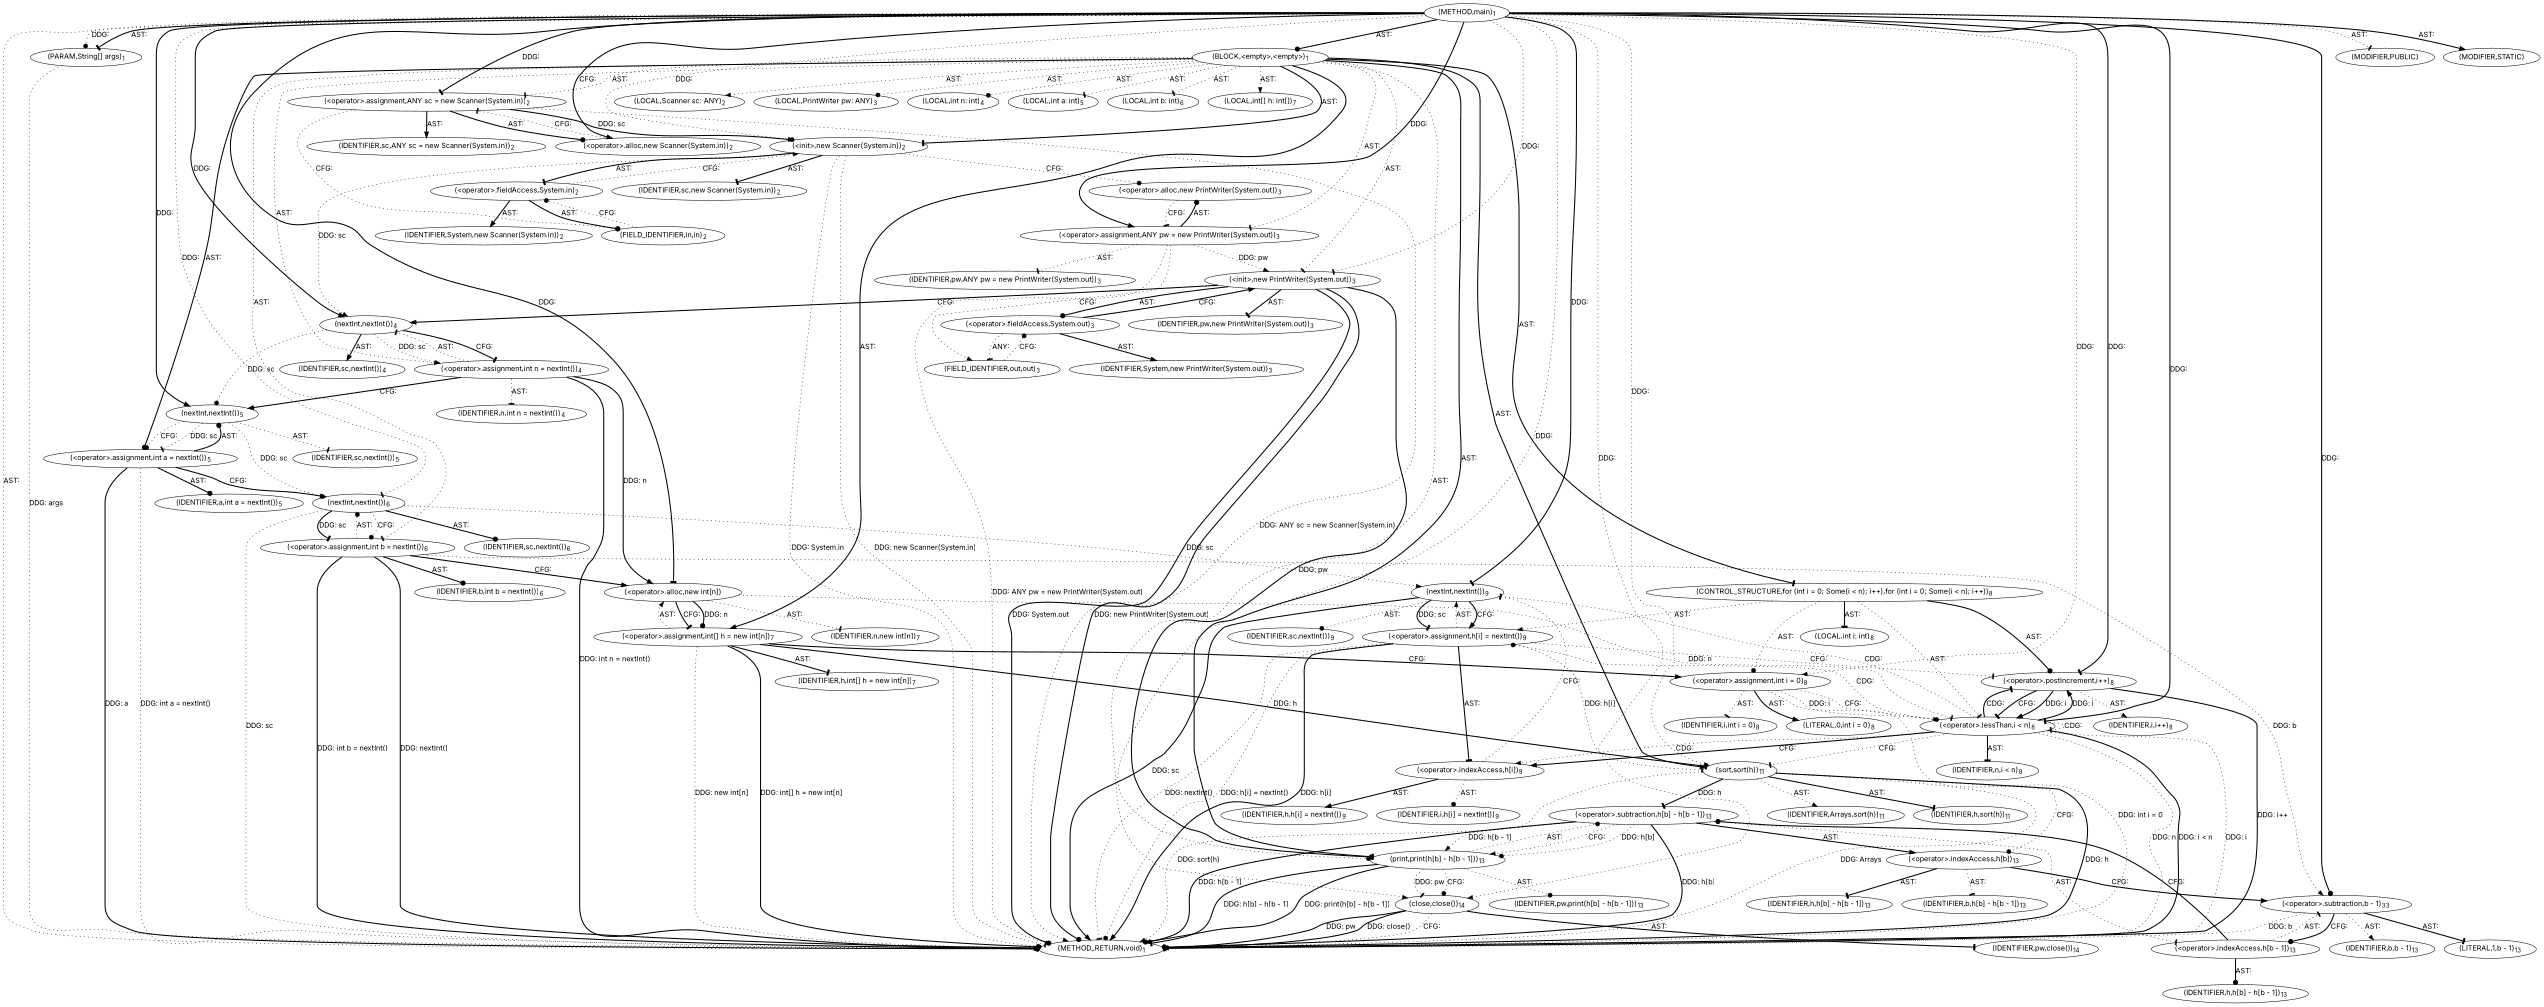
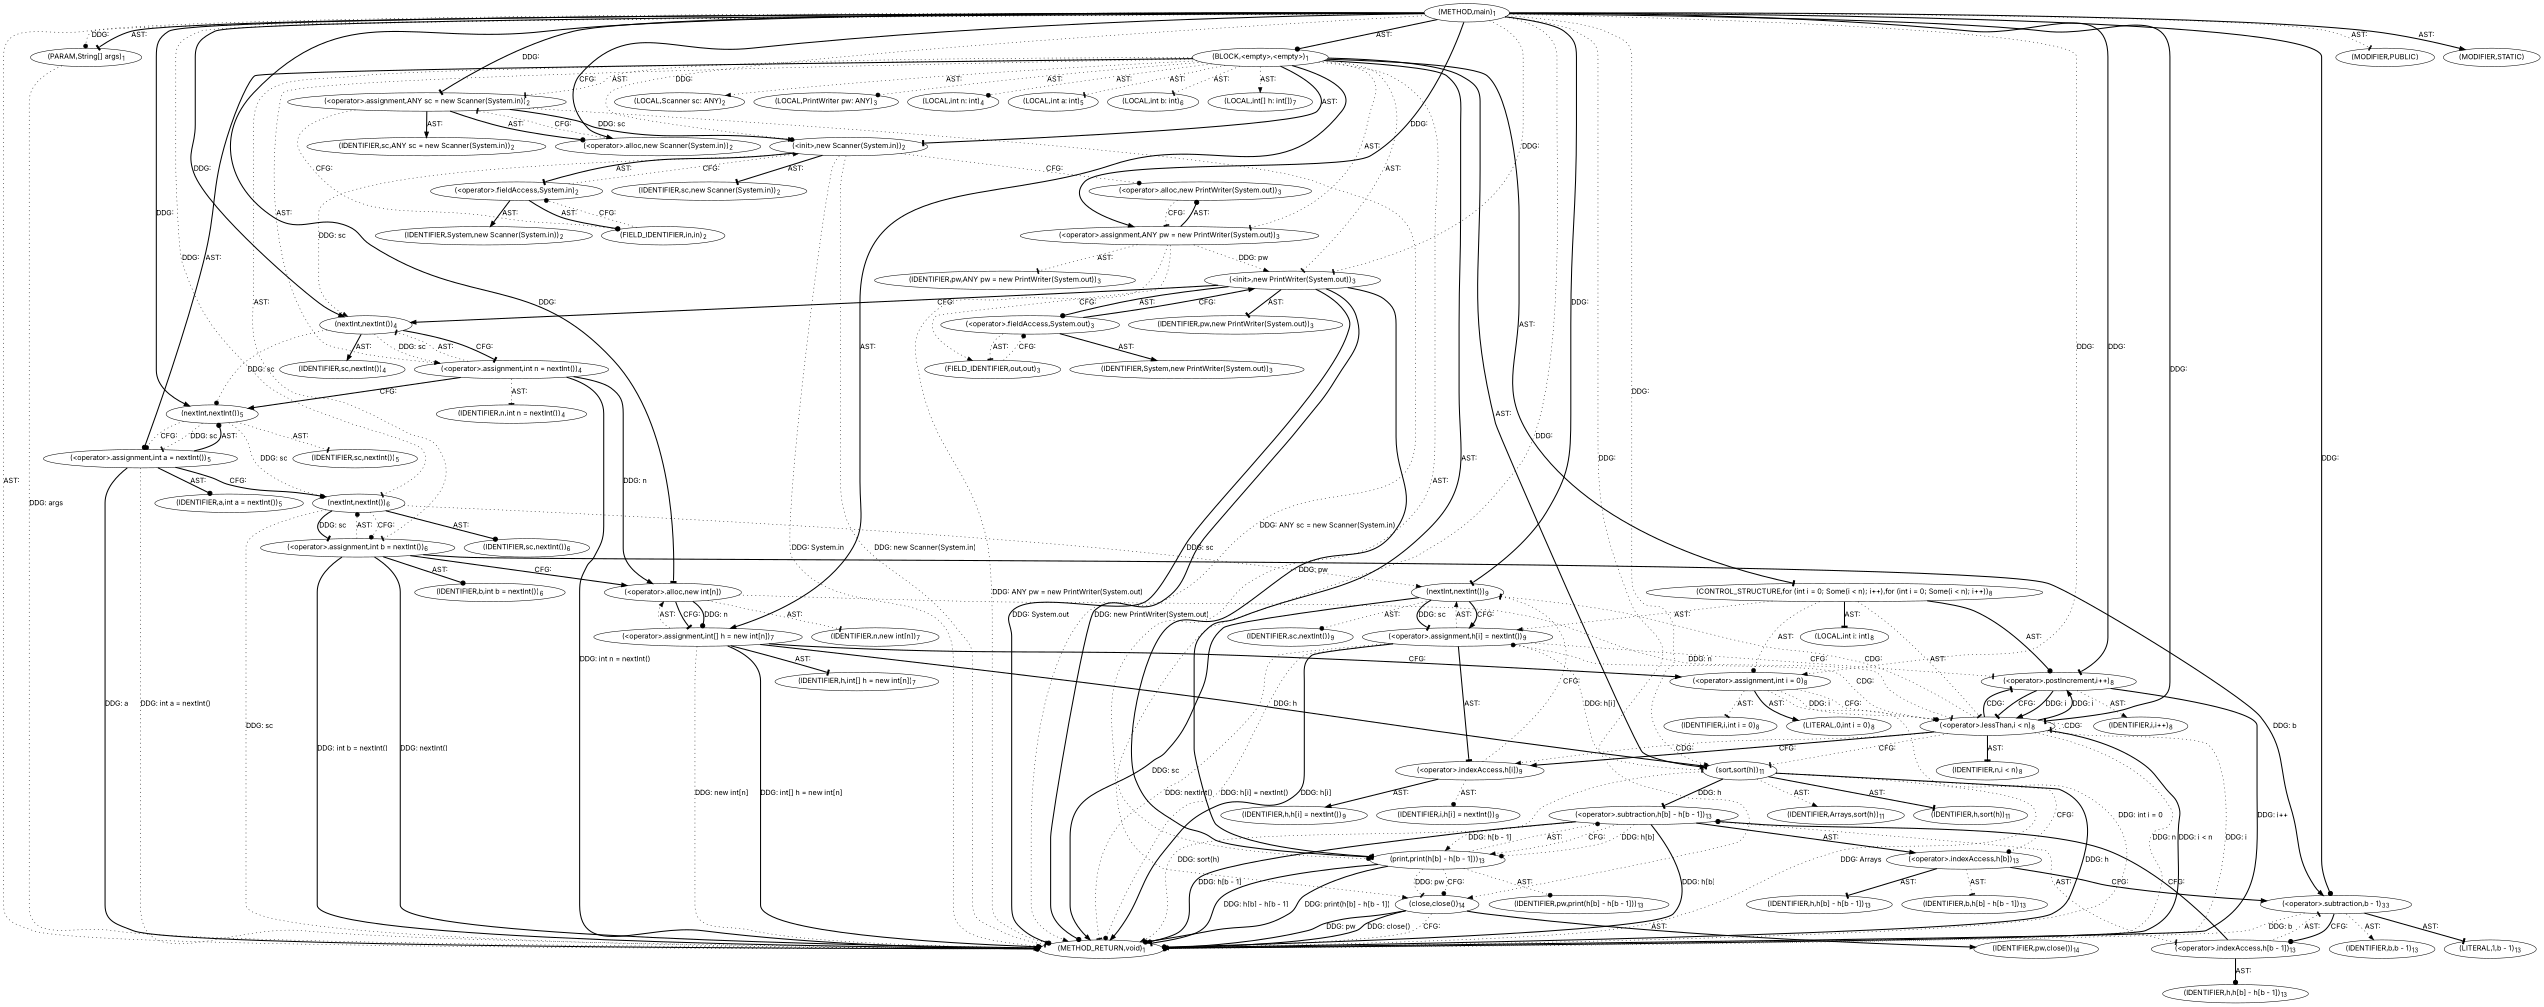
edge "(<operator>.fieldAccess,System.out)" -> "(FIELD_IDENTIFIER,out,out)": label "ANY: " -> "AST: "
edge "(<operator>.assignment,int b = nextInt())" -> "(<operator>.subtraction,b - 1)": style dotted -> bold
edge "(close,close())" -> "(IDENTIFIER,pw,close())": arrowhead tee -> normal
